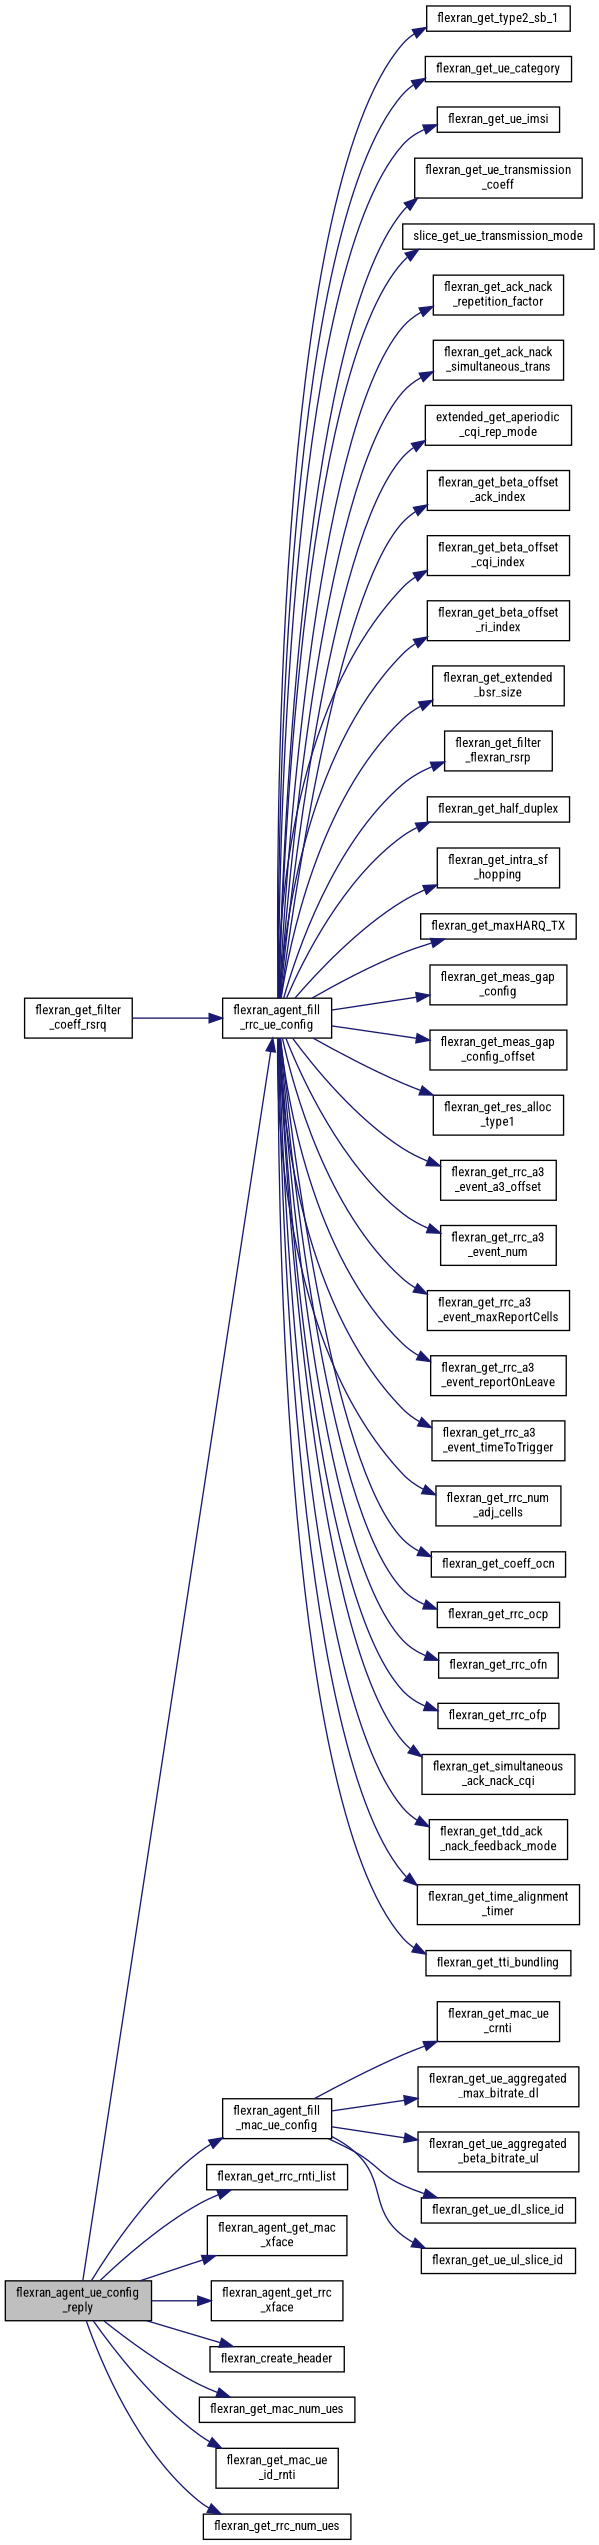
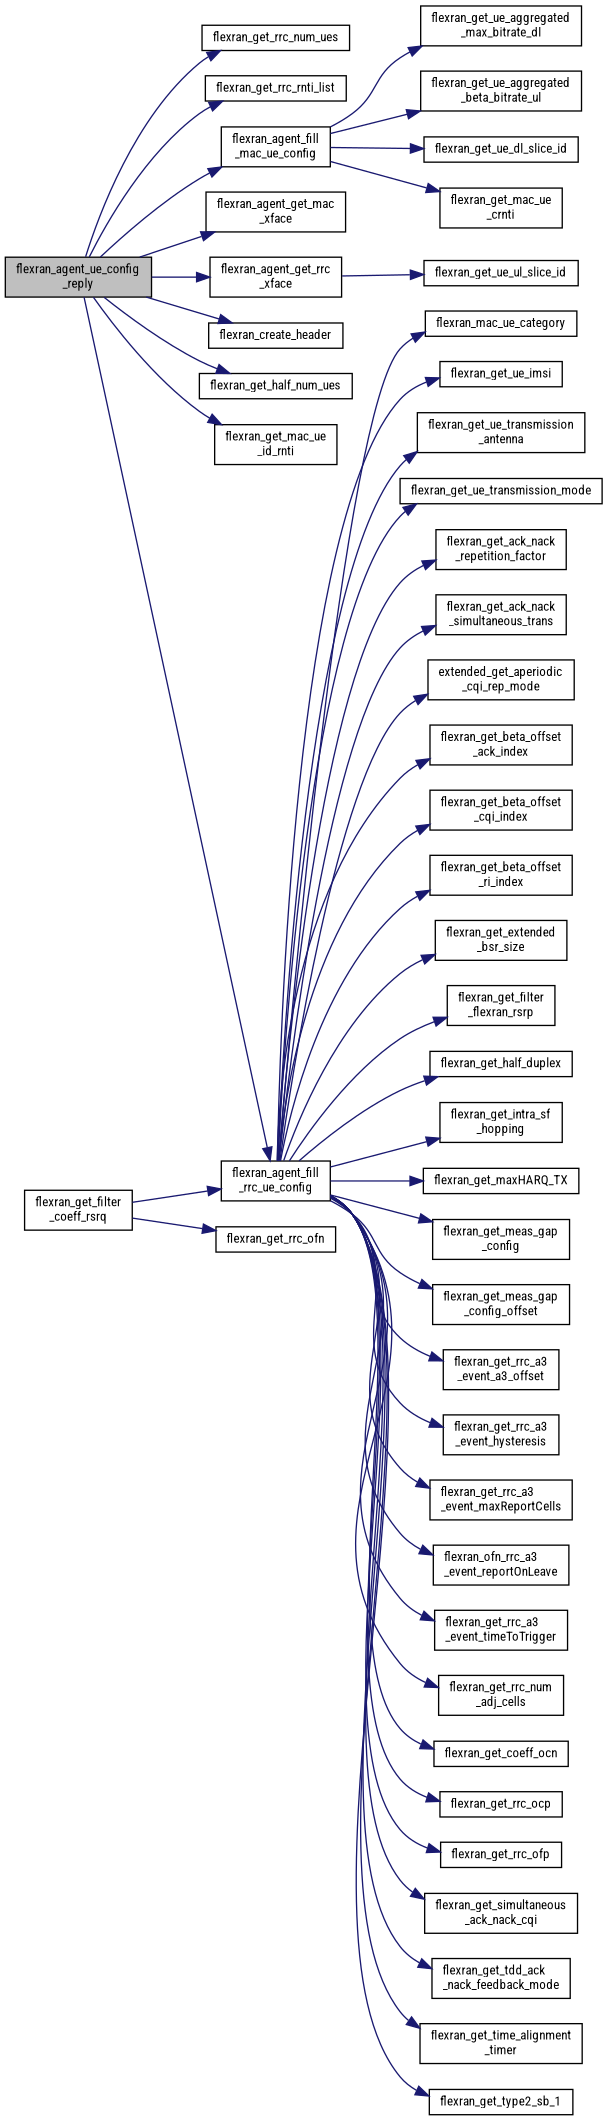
node "flexran_get_ue_category": label "flexran_get_ue_category" -> "flexran_mac_ue_category"
node "flexran_get_ue_transmission _coeff": label "flexran_get_ue_transmission _coeff" -> "flexran_get_ue_transmission _antenna"
node "slice_get_ue_transmission_mode": label "slice_get_ue_transmission_mode" -> "flexran_get_ue_transmission_mode"
node "flexran_get_res_alloc _type1": removed
node "flexran_get_rrc_a3 _event_num": label "flexran_get_rrc_a3 _event_num" -> "flexran_get_rrc_a3 _event_hysteresis"
node "flexran_get_rrc_a3 _event_reportOnLeave": label "flexran_get_rrc_a3 _event_reportOnLeave" -> "flexran_ofn_rrc_a3 _event_reportOnLeave"
edge "flexran_agent_fill _rrc_ue_config" -> "flexran_get_rrc_ofn": now "flexran_get_filter _coeff_rsrq" -> "flexran_get_rrc_ofn"
node "flexran_get_tti_bundling": removed
edge "flexran_agent_fill _mac_ue_config" -> "flexran_get_ue_ul_slice_id": now "flexran_agent_get_rrc _xface" -> "flexran_get_ue_ul_slice_id"
node "flexran_get_mac_num_ues": label "flexran_get_mac_num_ues" -> "flexran_get_half_num_ues"
